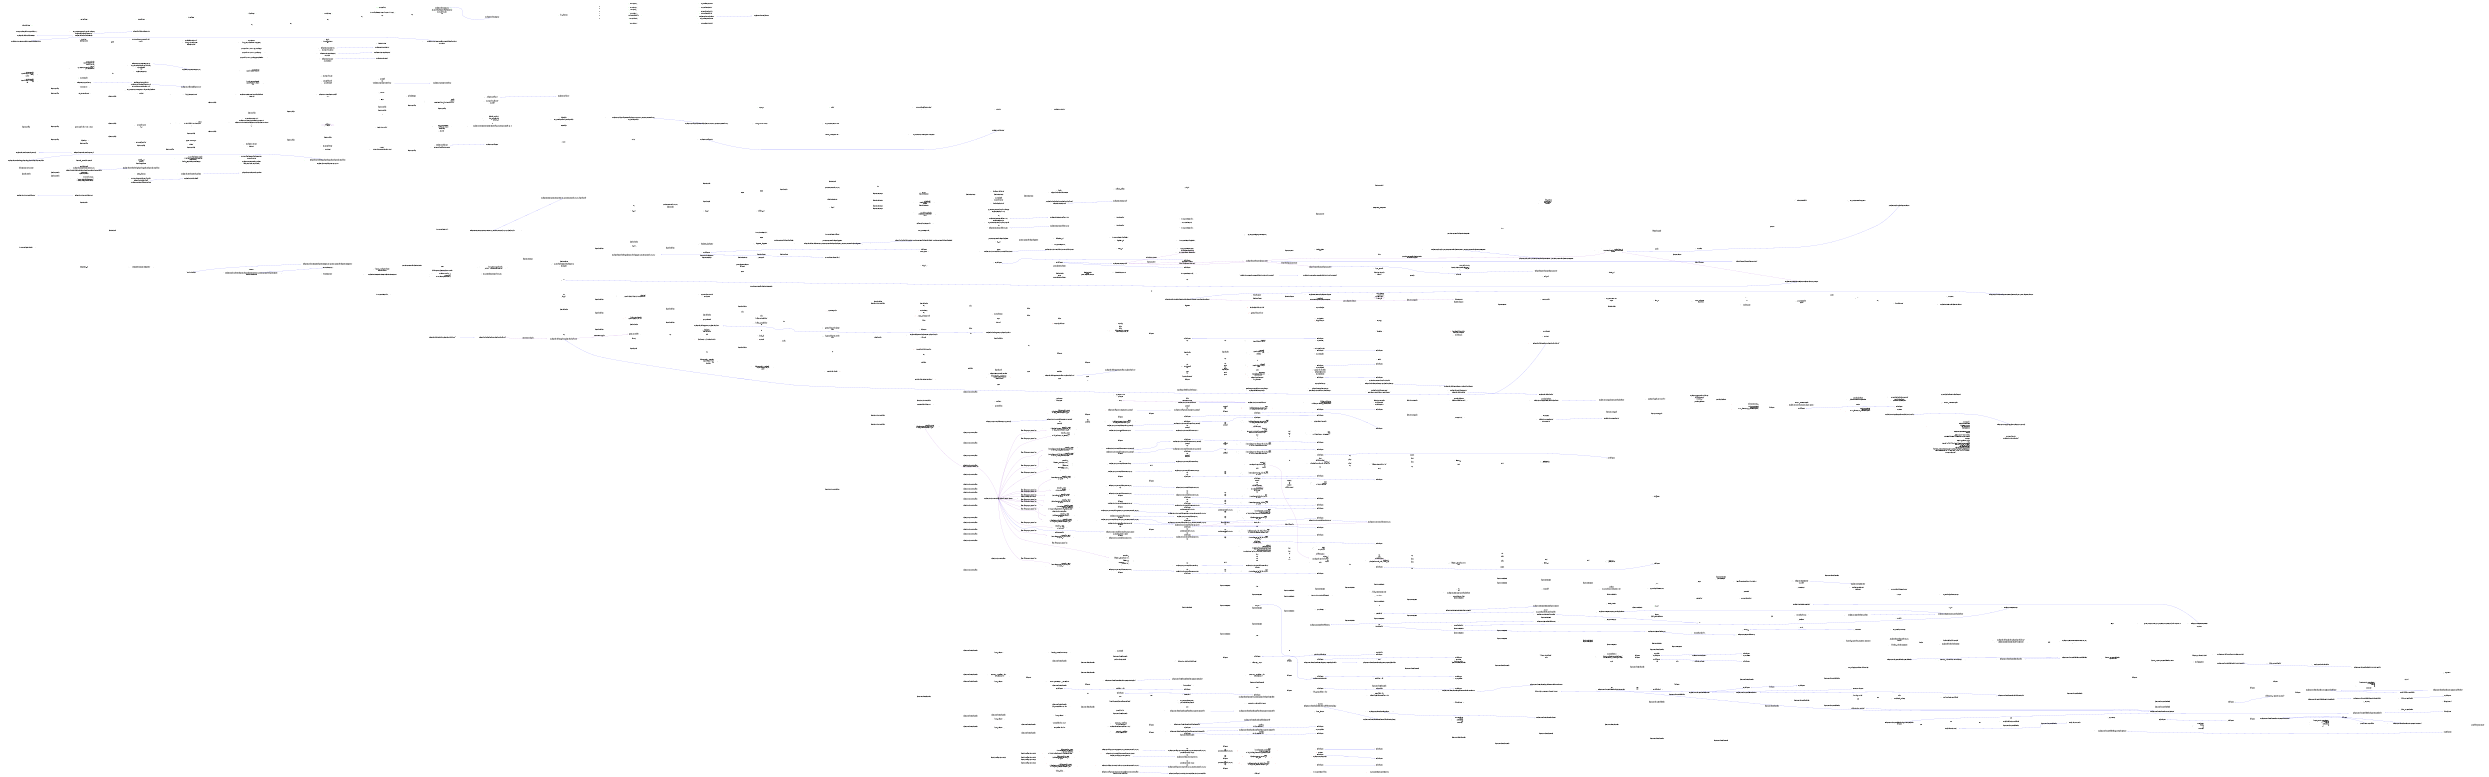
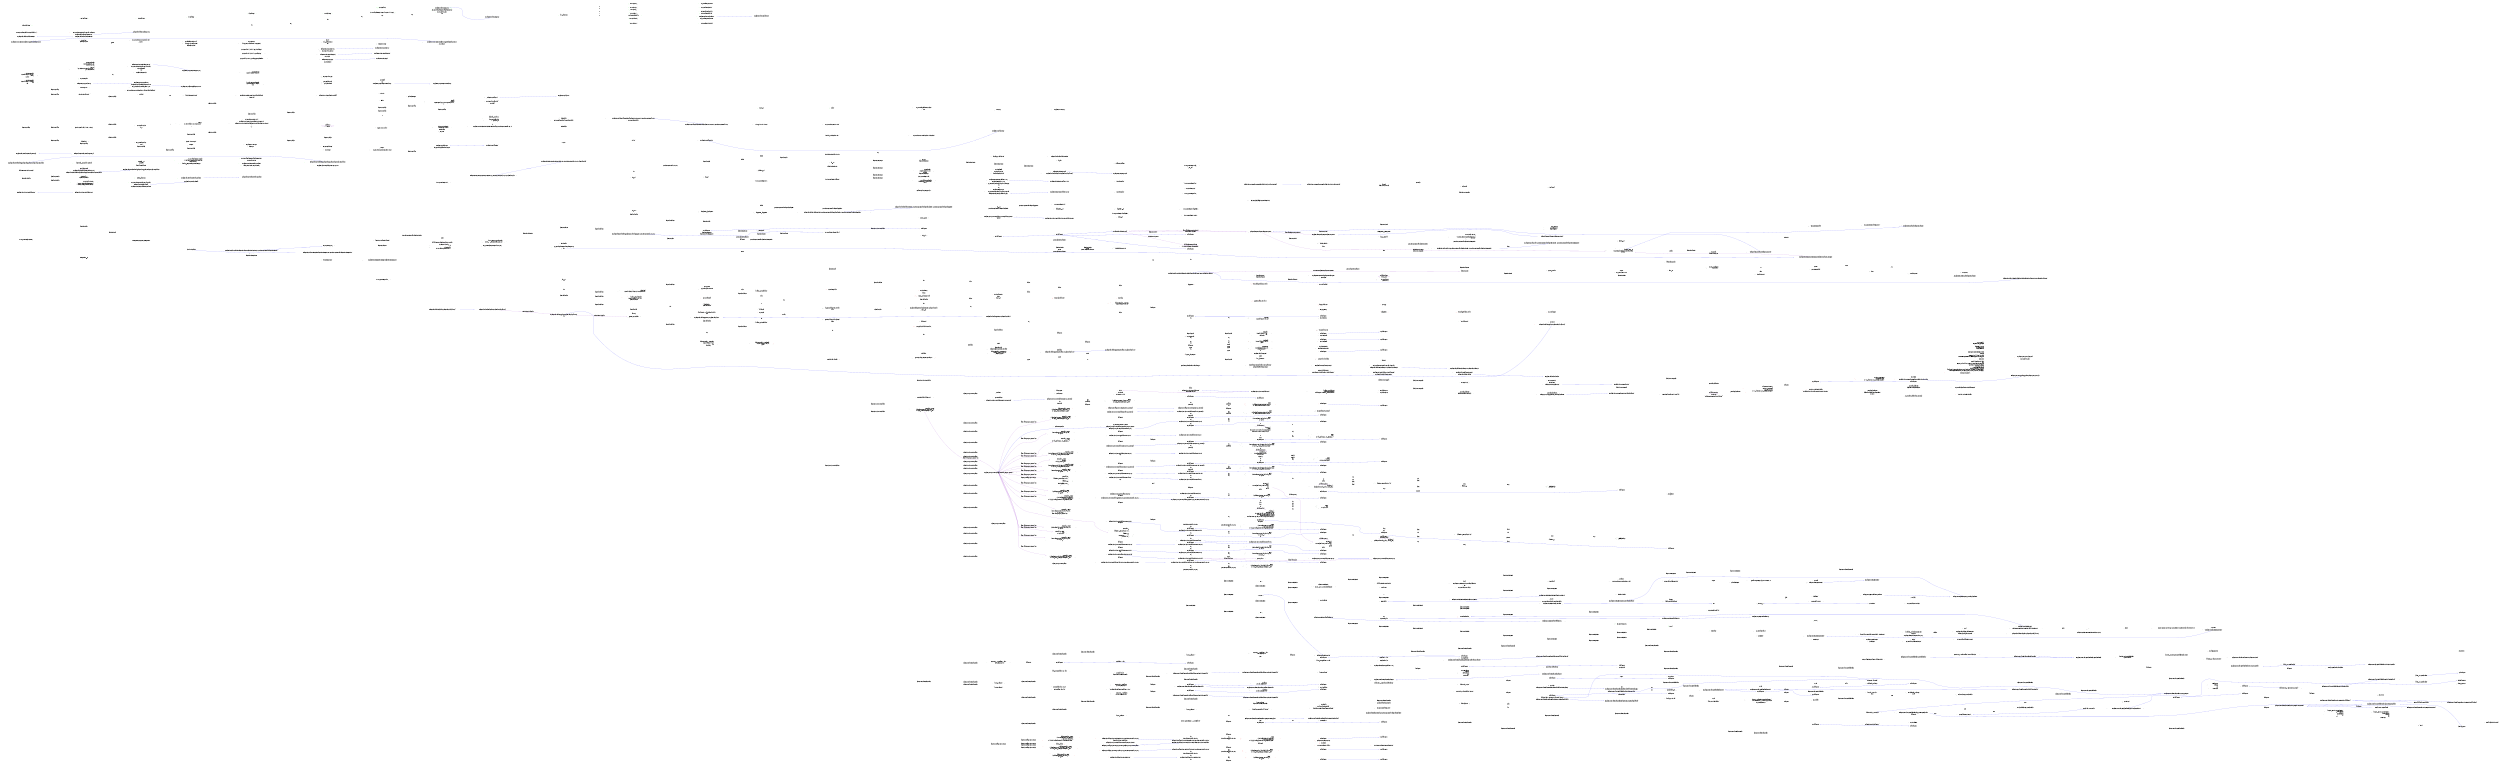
node "EnqueueAt = enqueueAt": label "EnqueueAt = enqueueAt" -> "EnqueueAt = may"
edge "HangFire.Core.Tests.States.ElectStateContextFacts" -> "x.AddJobState(JobId, _candidateState.Object)": removed, label "HangFire.Core.Tests.States.ElectStateContextFacts"
